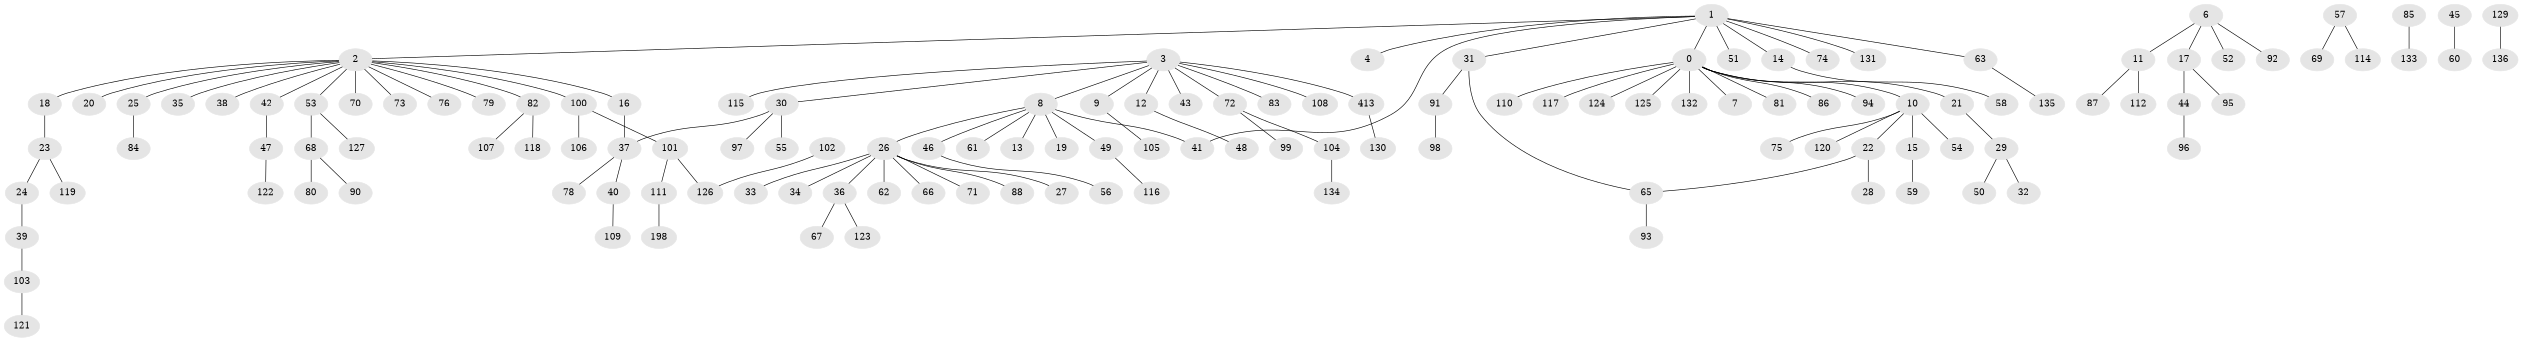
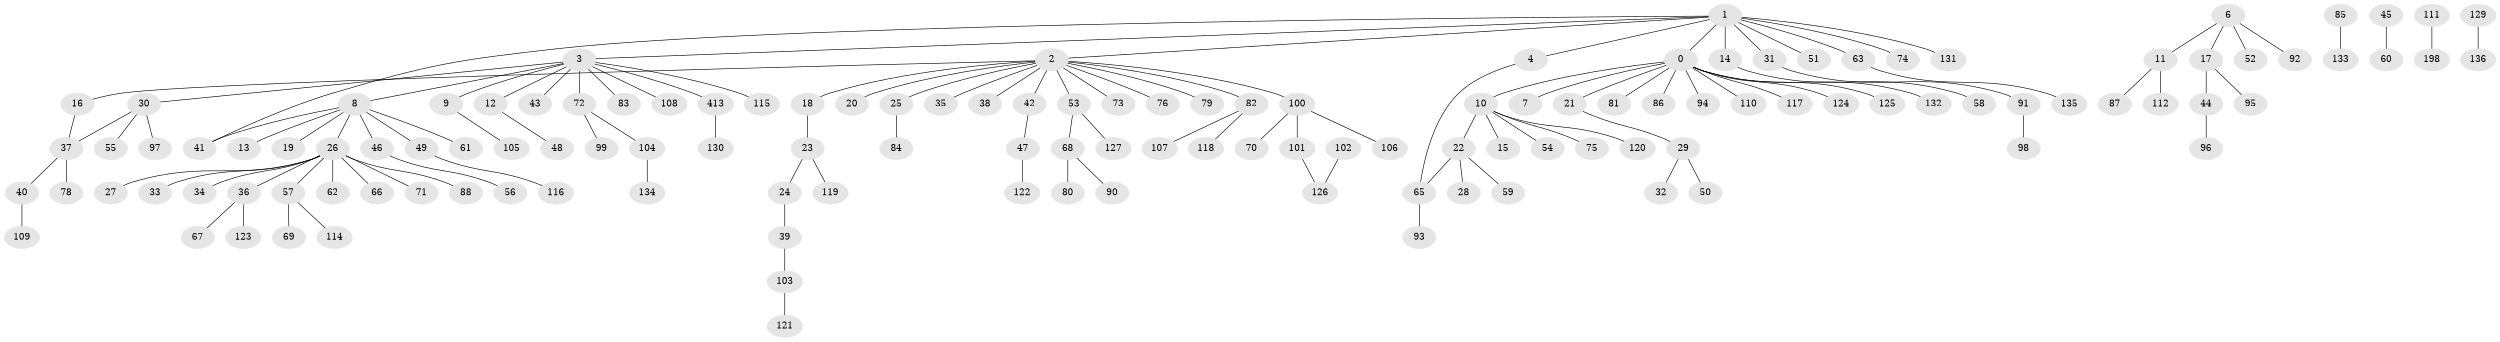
edge "1" -- "3": added
edge "2" -- "70": now "100" -- "70"
edge "31" -- "65": now "4" -- "65"
edge "26" -- "57": added
edge "101" -- "111": removed
edge "15" -- "59": now "22" -- "59"
